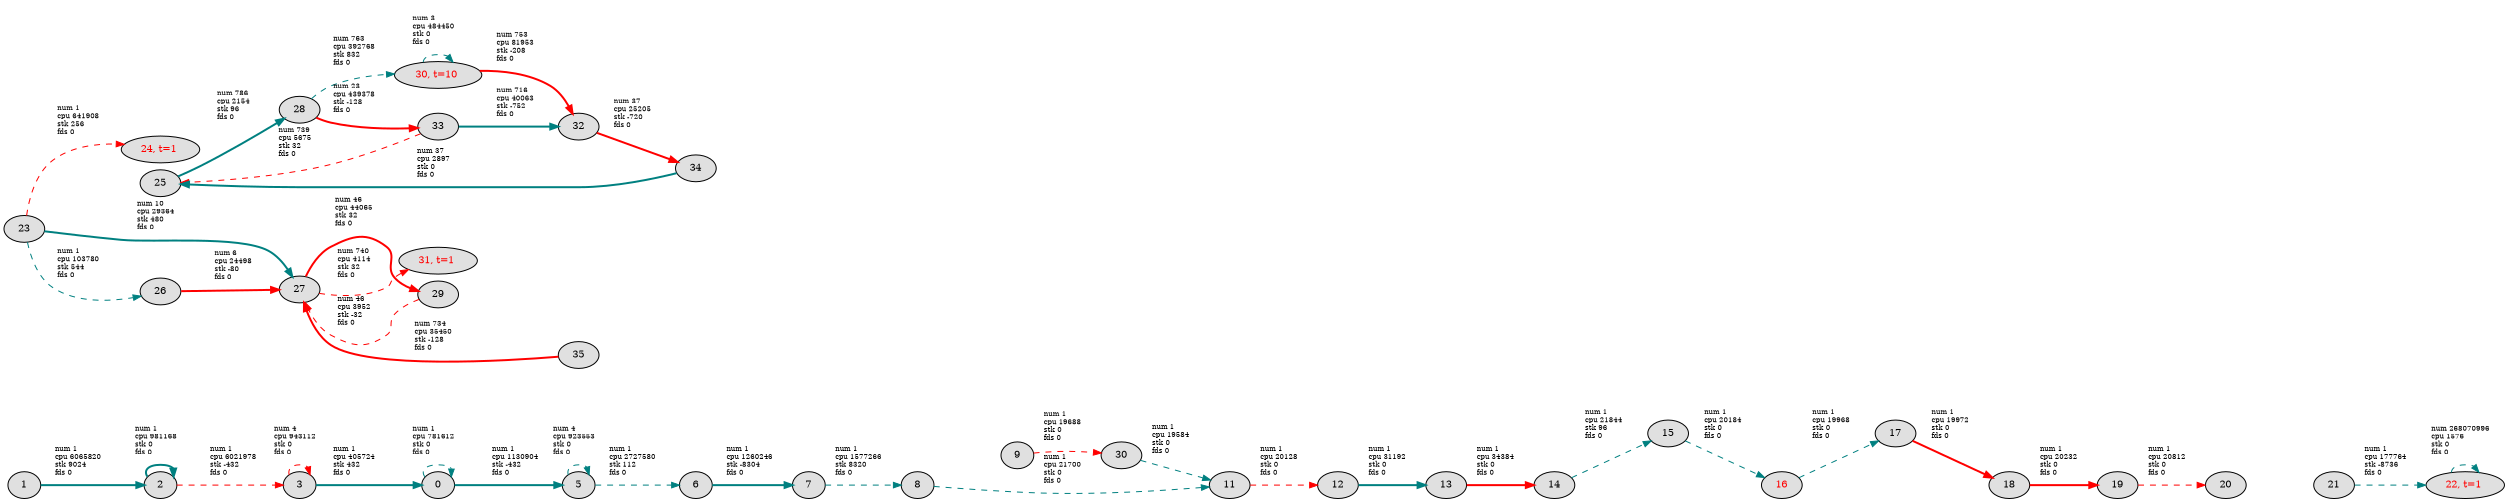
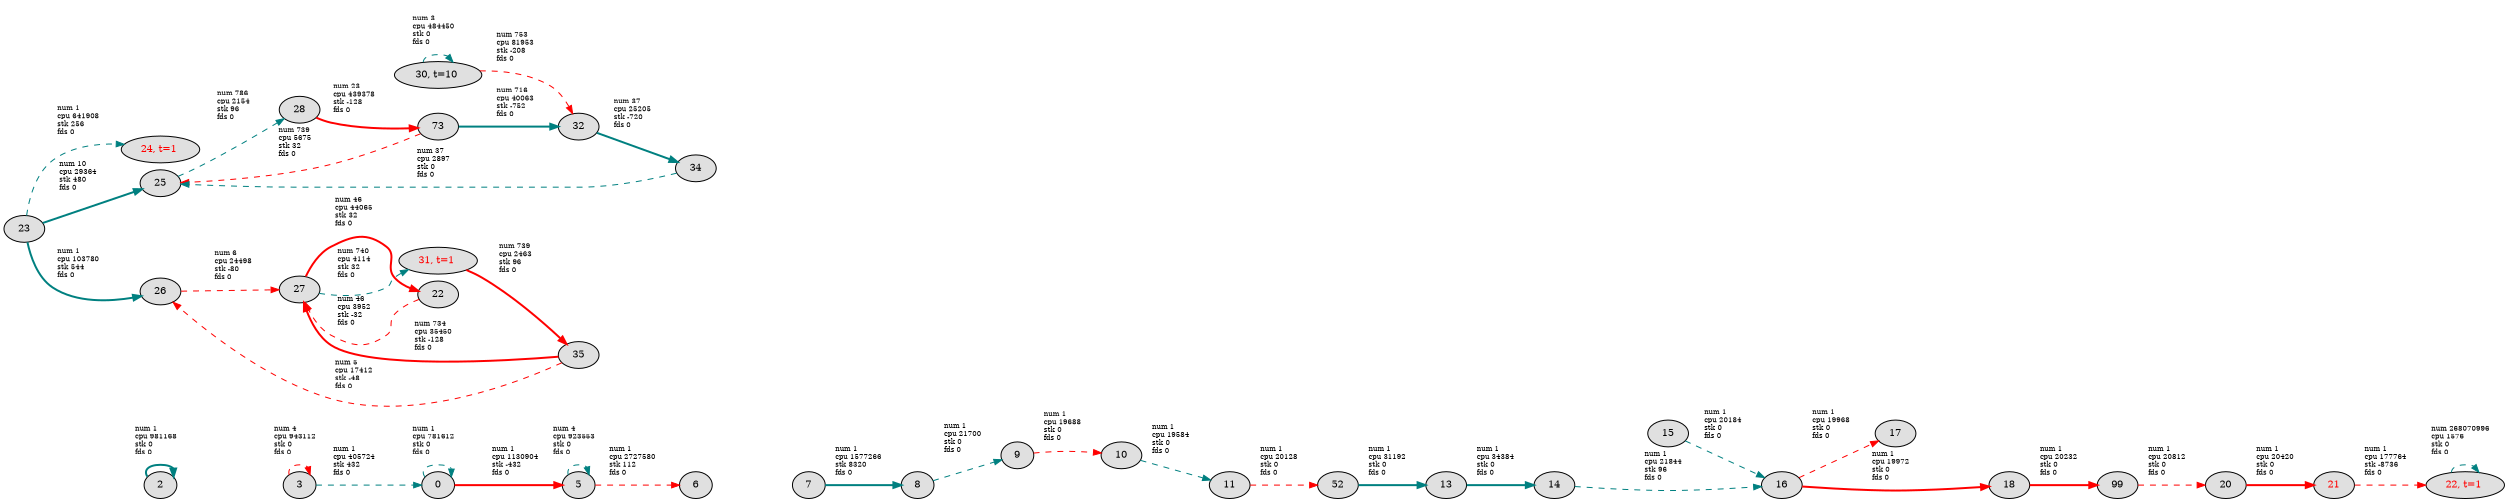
node "30, t=10": fontcolor red -> black
edge "30, t=10" -> "32": style bold -> dashed
edge "28" -> "30, t=10": removed, label "num 763 cpu 392768 stk 832 fds 0"
node "33": label "33" -> "73"
edge "32" -> "34": color red -> teal
edge "25" -> "28": style bold -> dashed
edge "23" -> "24, t=1": color red -> teal
edge "34" -> "25": style bold -> dashed
edge "23" -> "27": now "23" -> "25"
edge "26" -> "27": style bold -> dashed
edge "23" -> "26": style dashed -> bold
edge "27" -> "31, t=1": color red -> teal
node "29": label "29" -> "22"
edge "31, t=1" -> "35": added, label "num 739 cpu 2463 stk 96 fds 0"
edge "35" -> "26": added, label "num 5 cpu 17412 stk -48 fds 0"
node "30": label "30" -> "10"
edge "17" -> "18": now "16" -> "18"
edge "14" -> "15": now "14" -> "16"
edge "16" -> "17": color teal -> red
node "1": removed
edge "2" -> "3": removed, label "num 1 cpu 6021978 stk -432 fds 0"
edge "3" -> "0": style bold -> dashed
edge "0" -> "5": color teal -> red
edge "5" -> "6": color teal -> red
edge "6" -> "7": removed, label "num 1 cpu 1260246 stk -8304 fds 0"
edge "7" -> "8": style dashed -> bold
node "12": label "12" -> "52"
edge "13" -> "14": color red -> teal
node "16": fontcolor red -> black
node "19": label "19" -> "99"
edge "20" -> "21": added, label "num 1 cpu 20420 stk 0 fds 0"
node "21": fontcolor black -> red
edge "21" -> "22, t=1": color teal -> red
edge "8" -> "11": now "8" -> "9"
